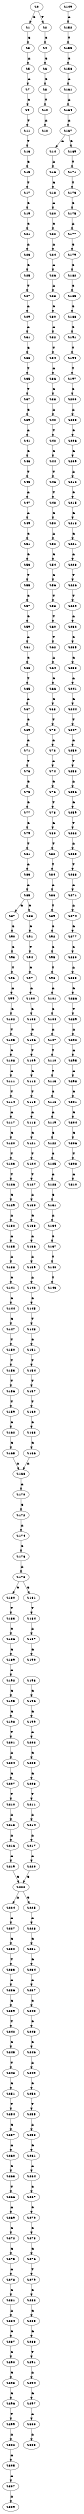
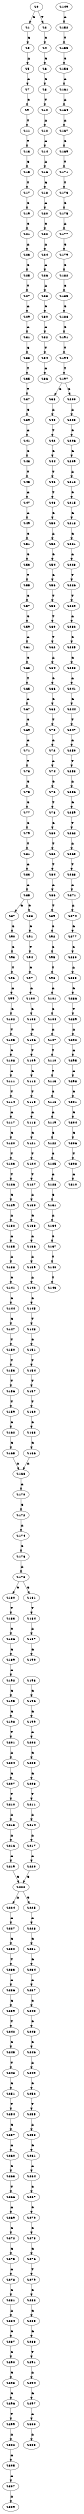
edge "S167" -> "S14": now "S12" -> "S14"
edge "S36" -> "S38": now "S197" -> "S38"
